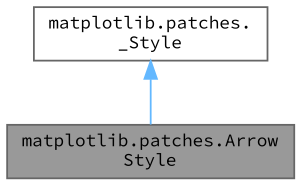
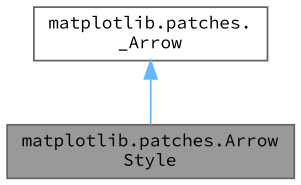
node "matplotlib.patches. _Style": label "matplotlib.patches. _Style" -> "matplotlib.patches. _Arrow"
